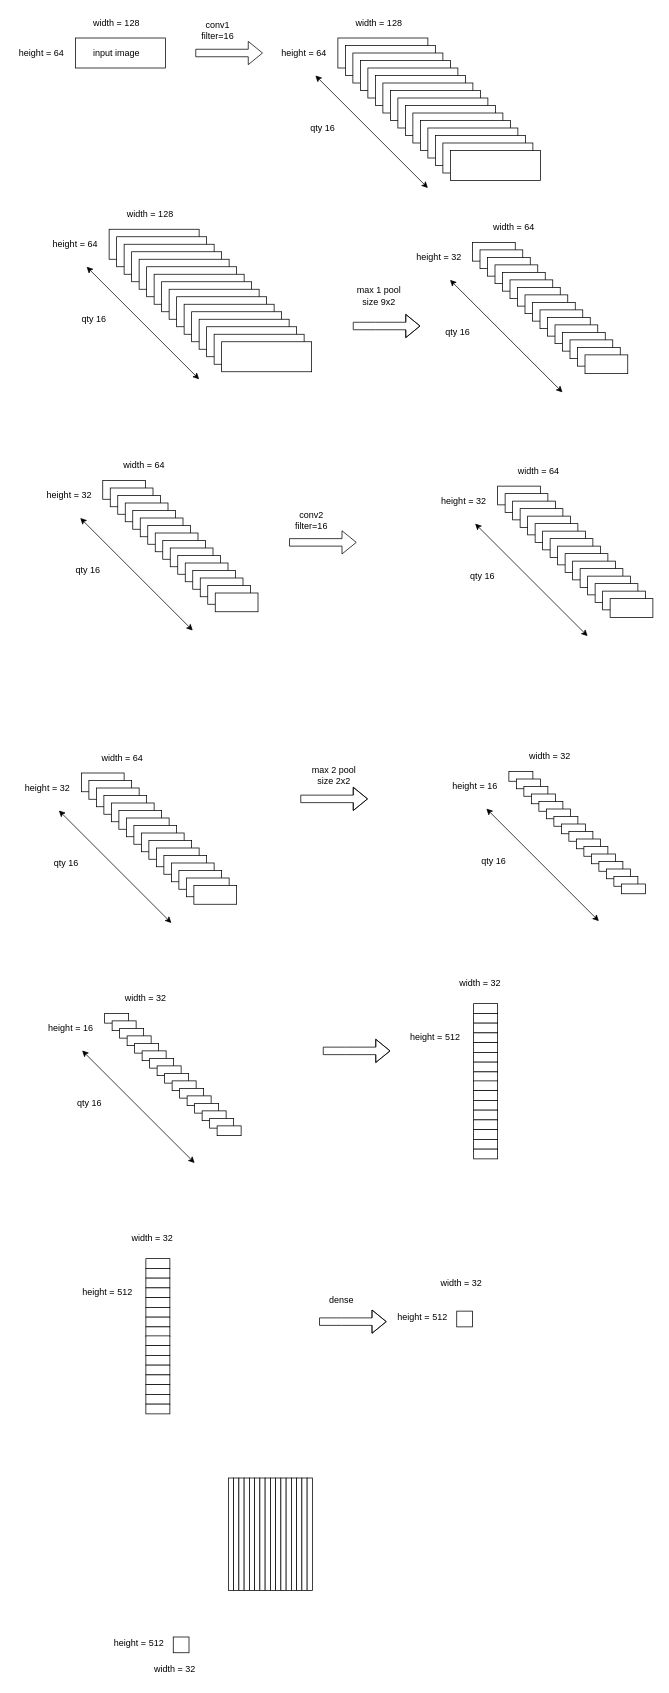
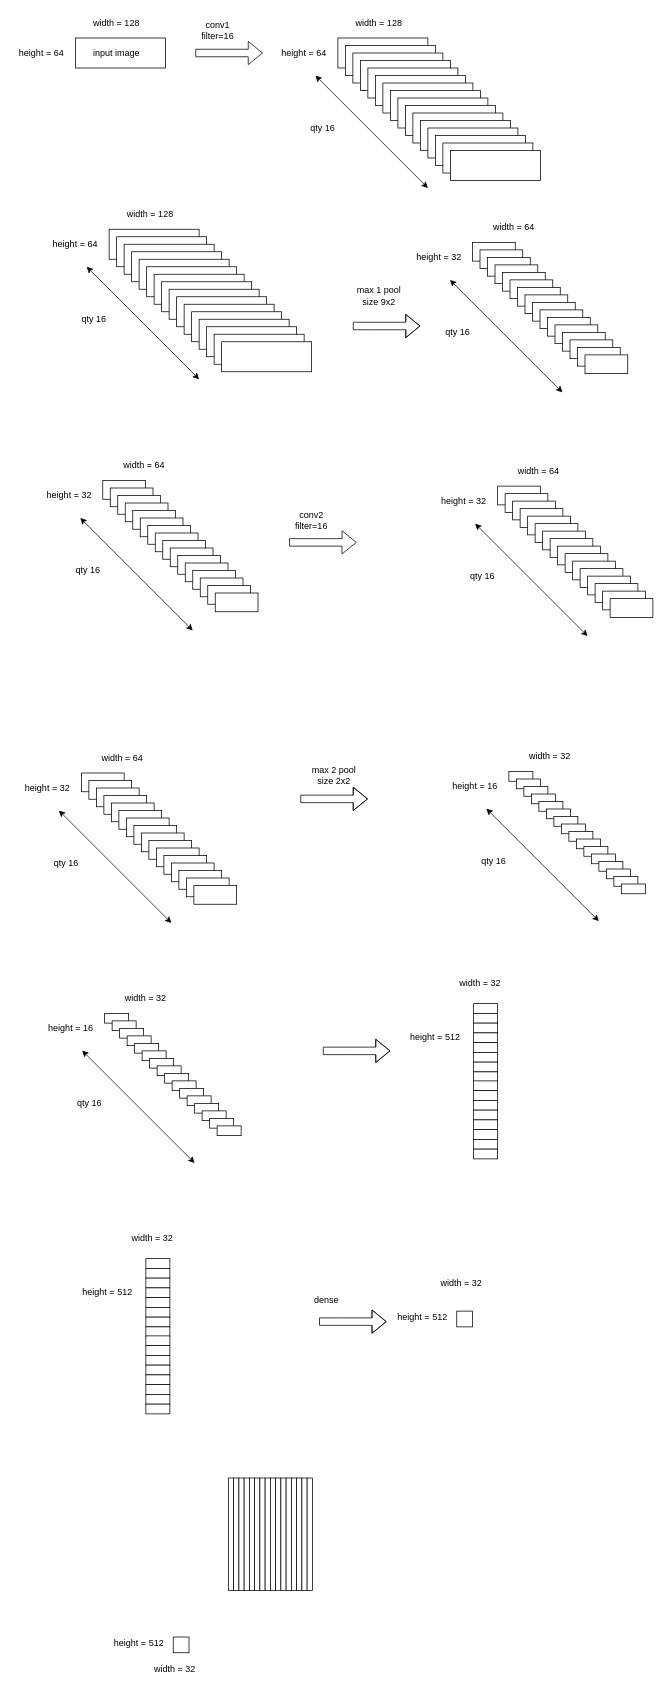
node "dense": moved (342, 1300) -> (327, 1300)
